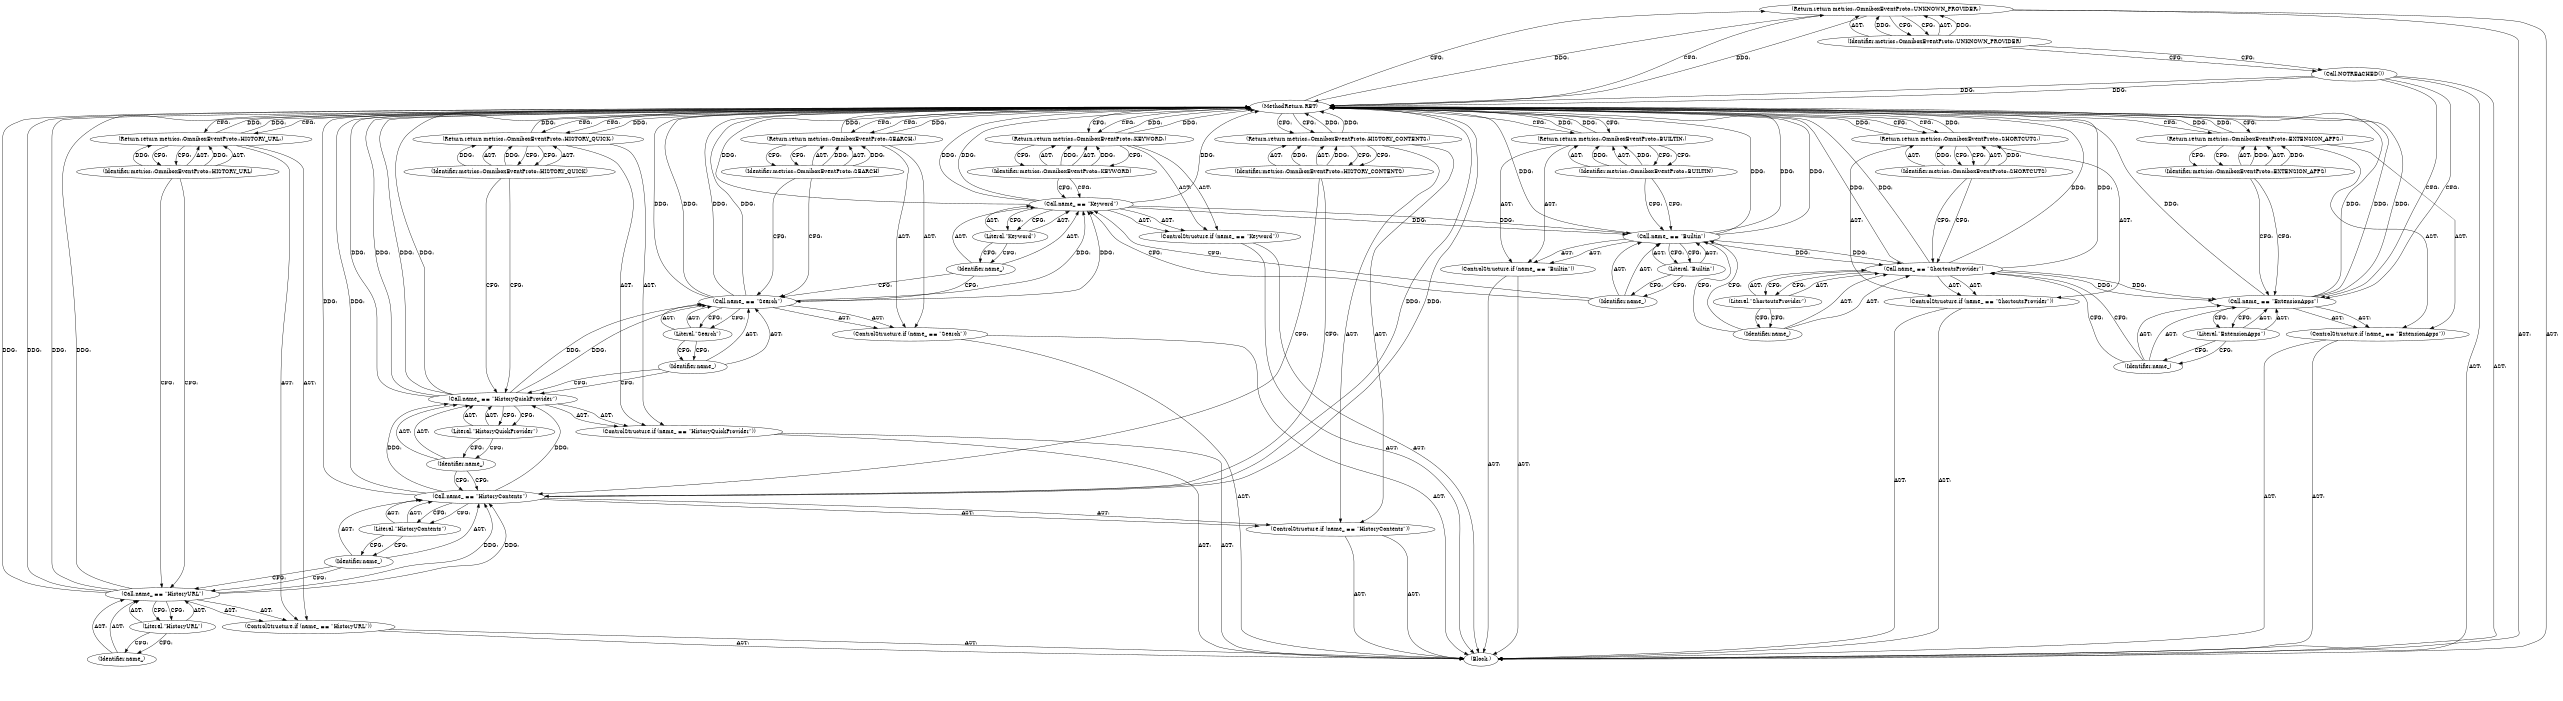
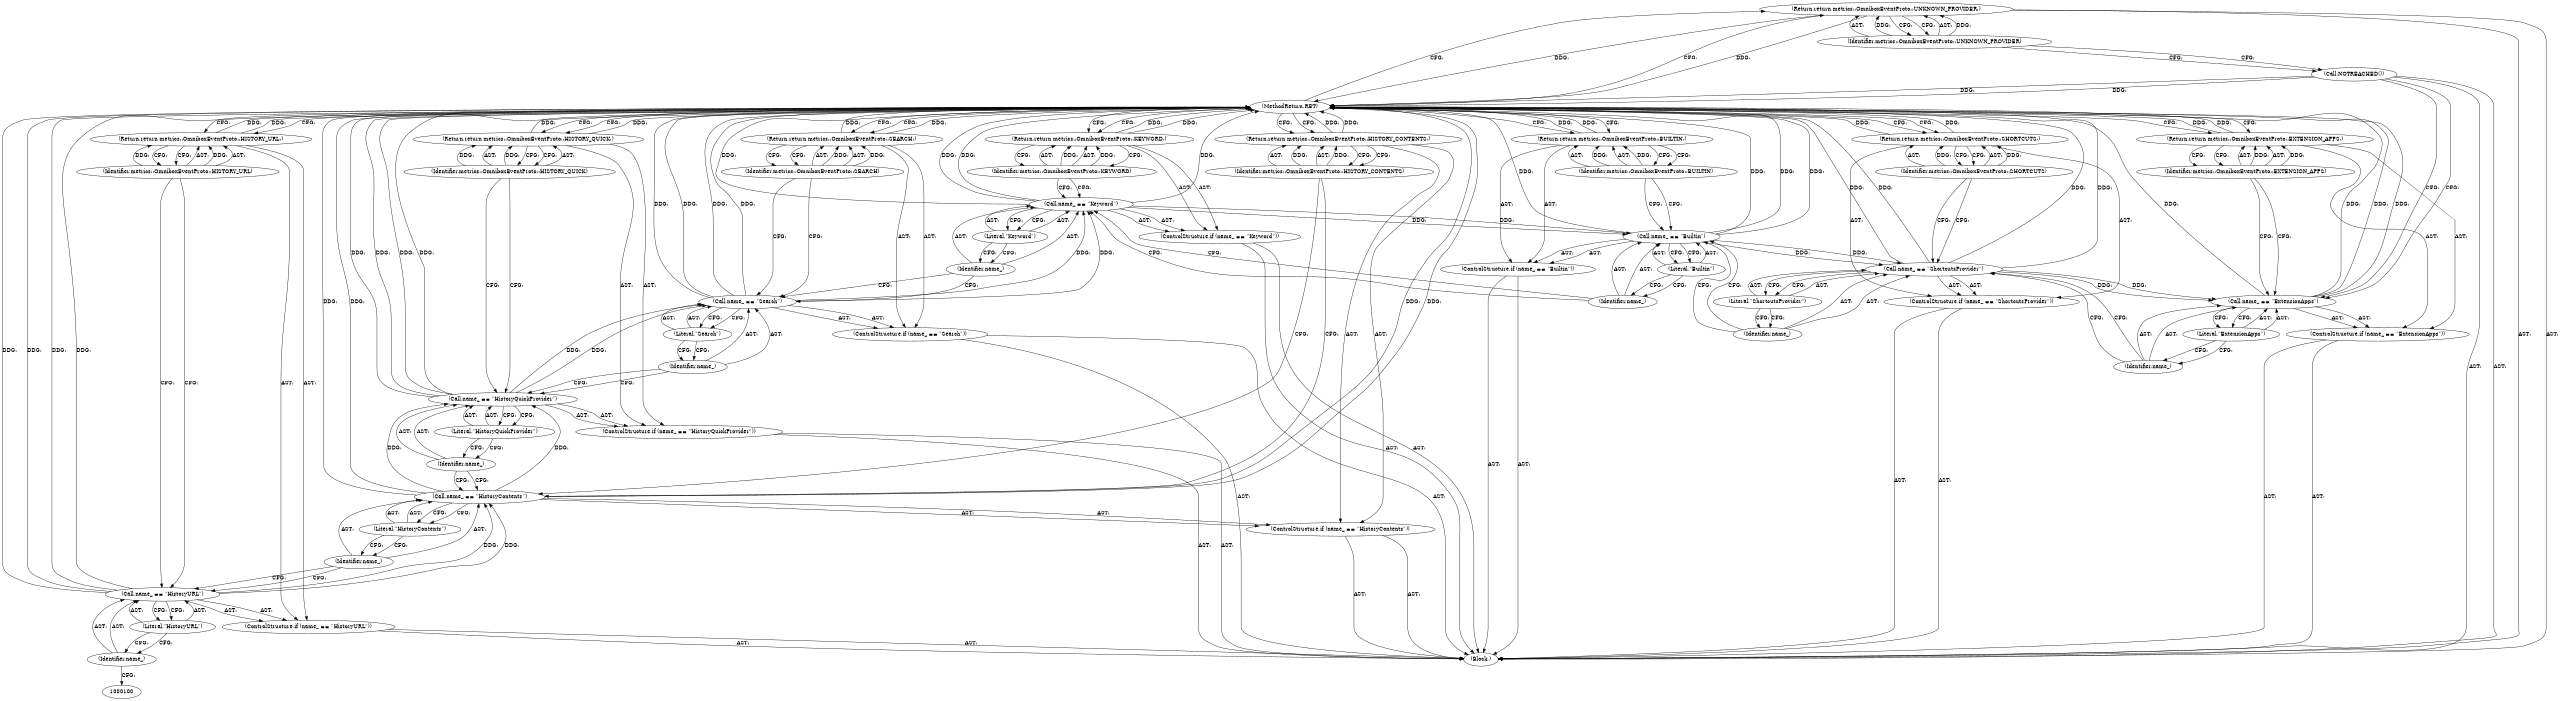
node "1000100": added
